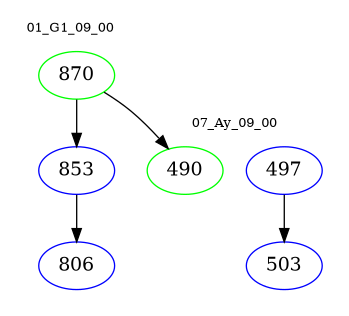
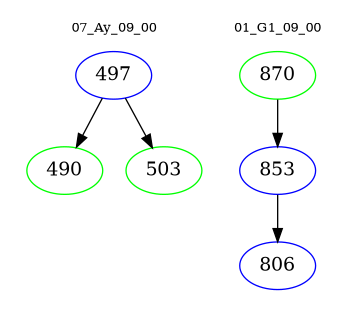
edge "870" -> "490": now "497" -> "490"
node "503": color blue -> green
